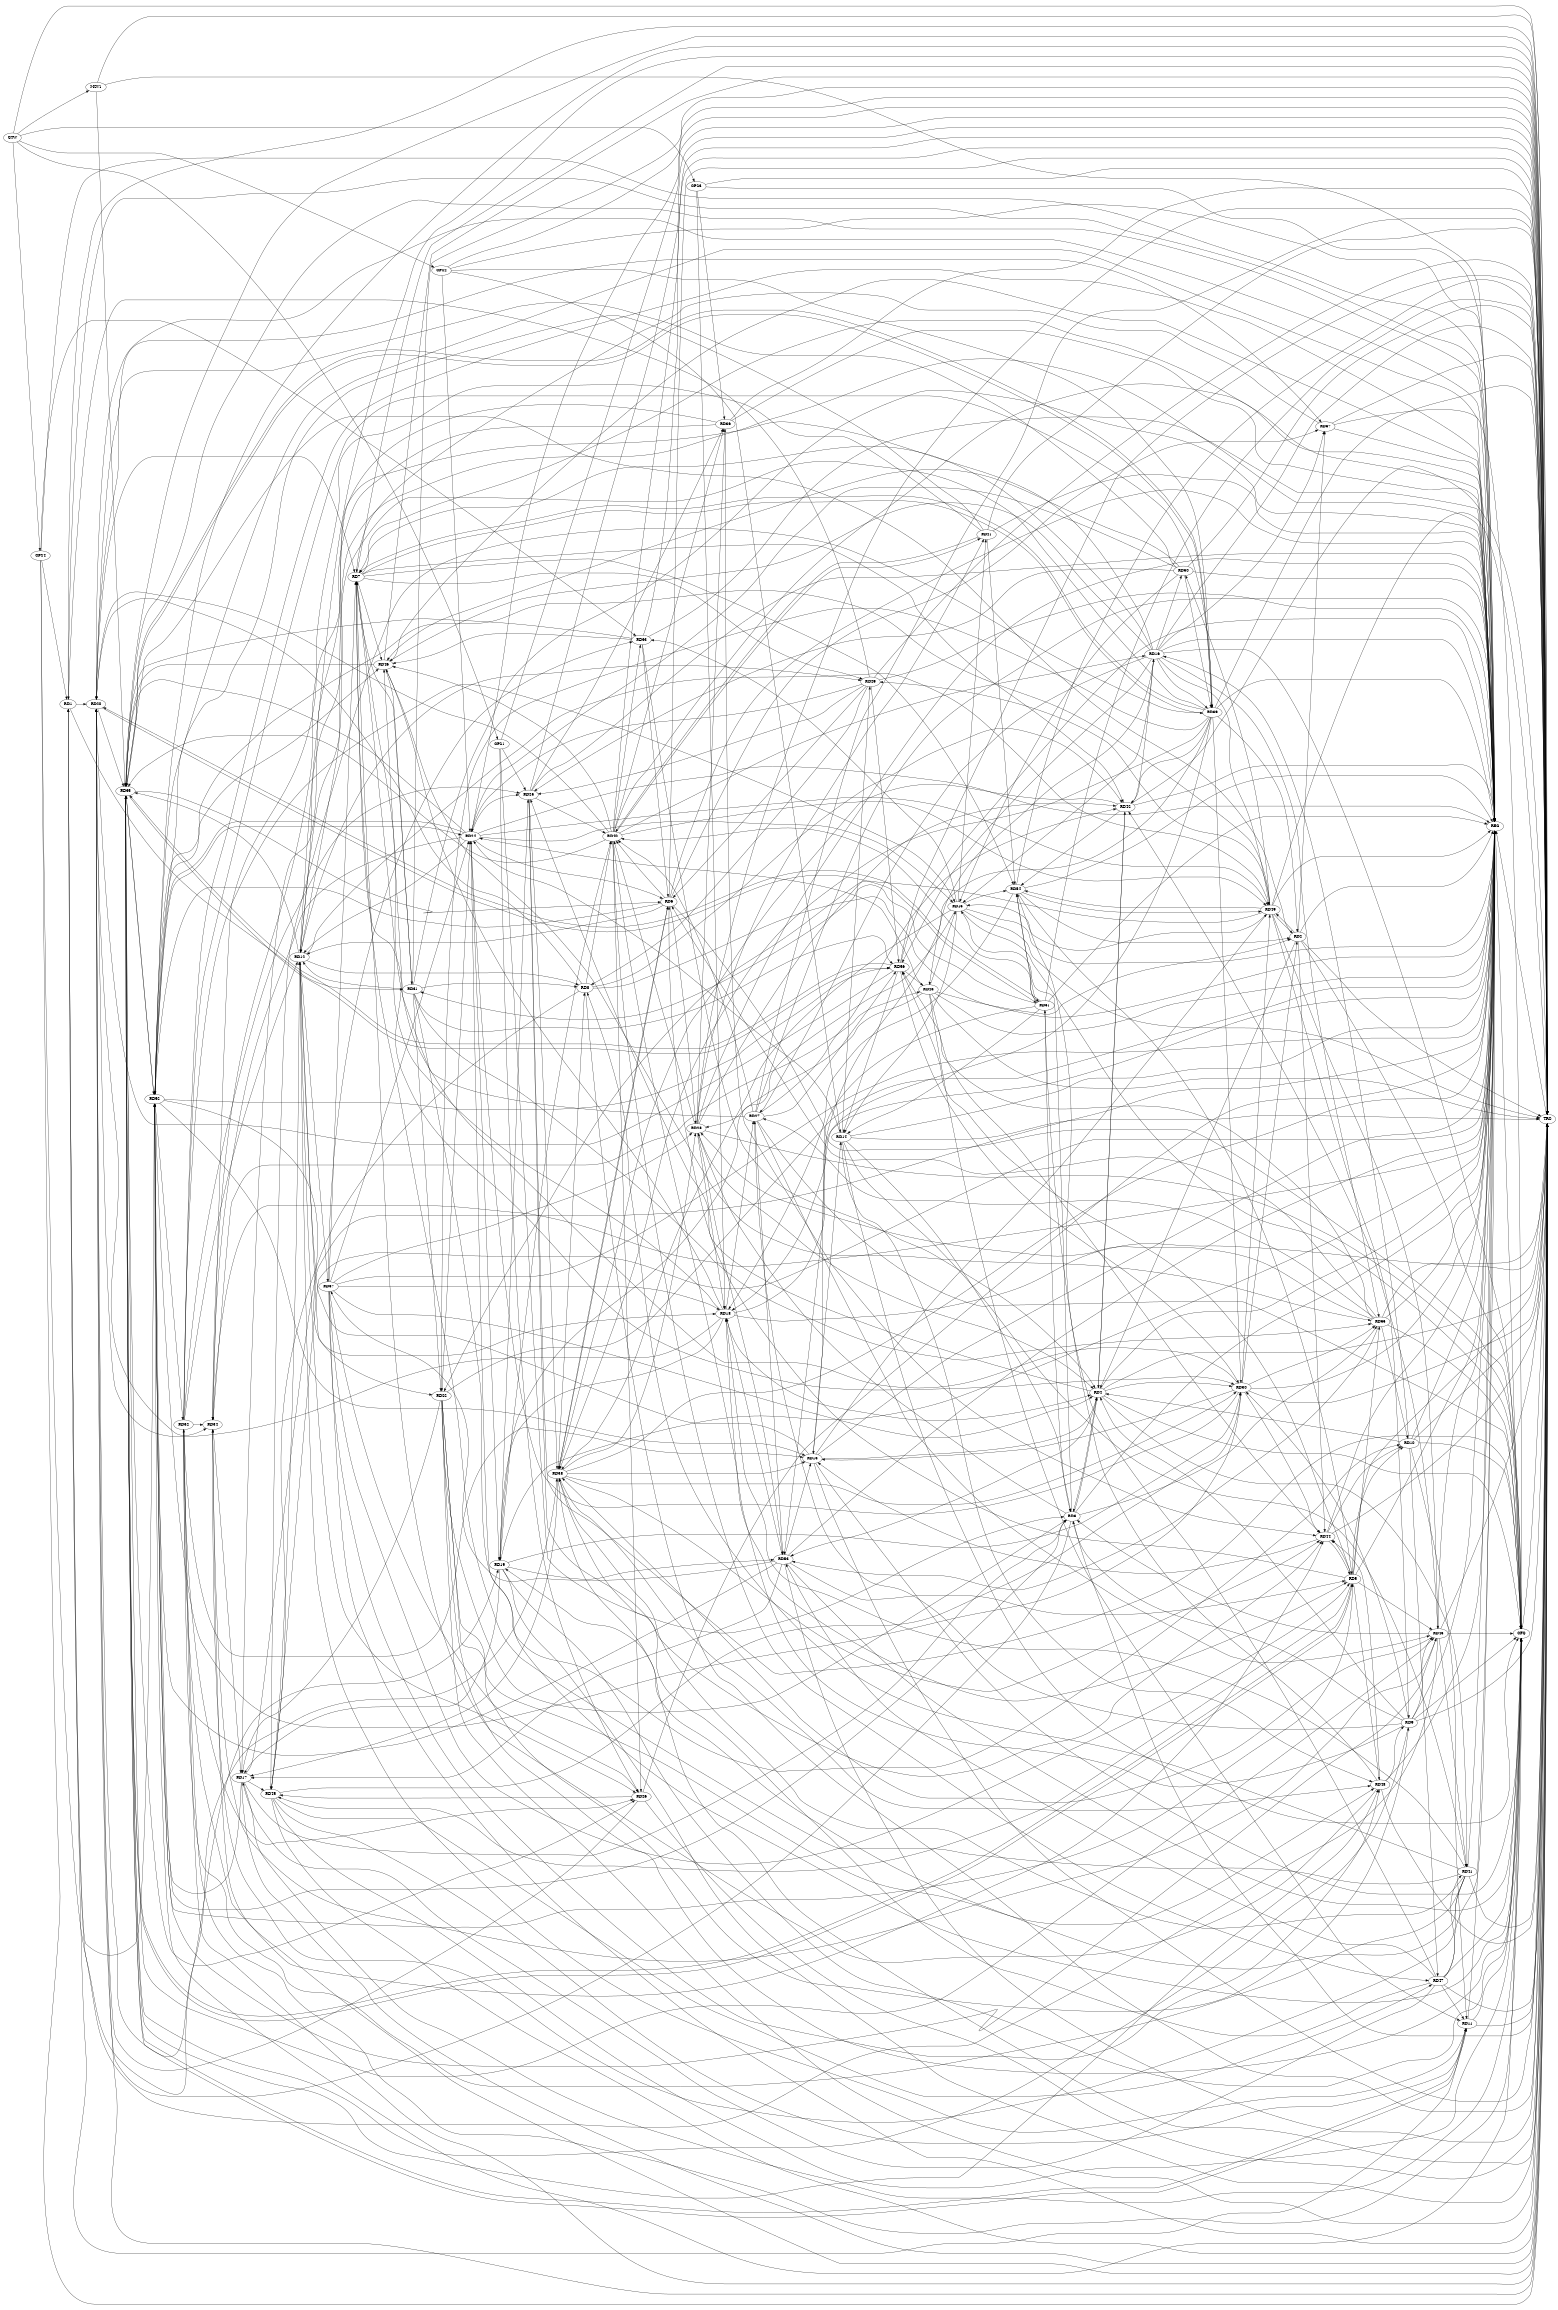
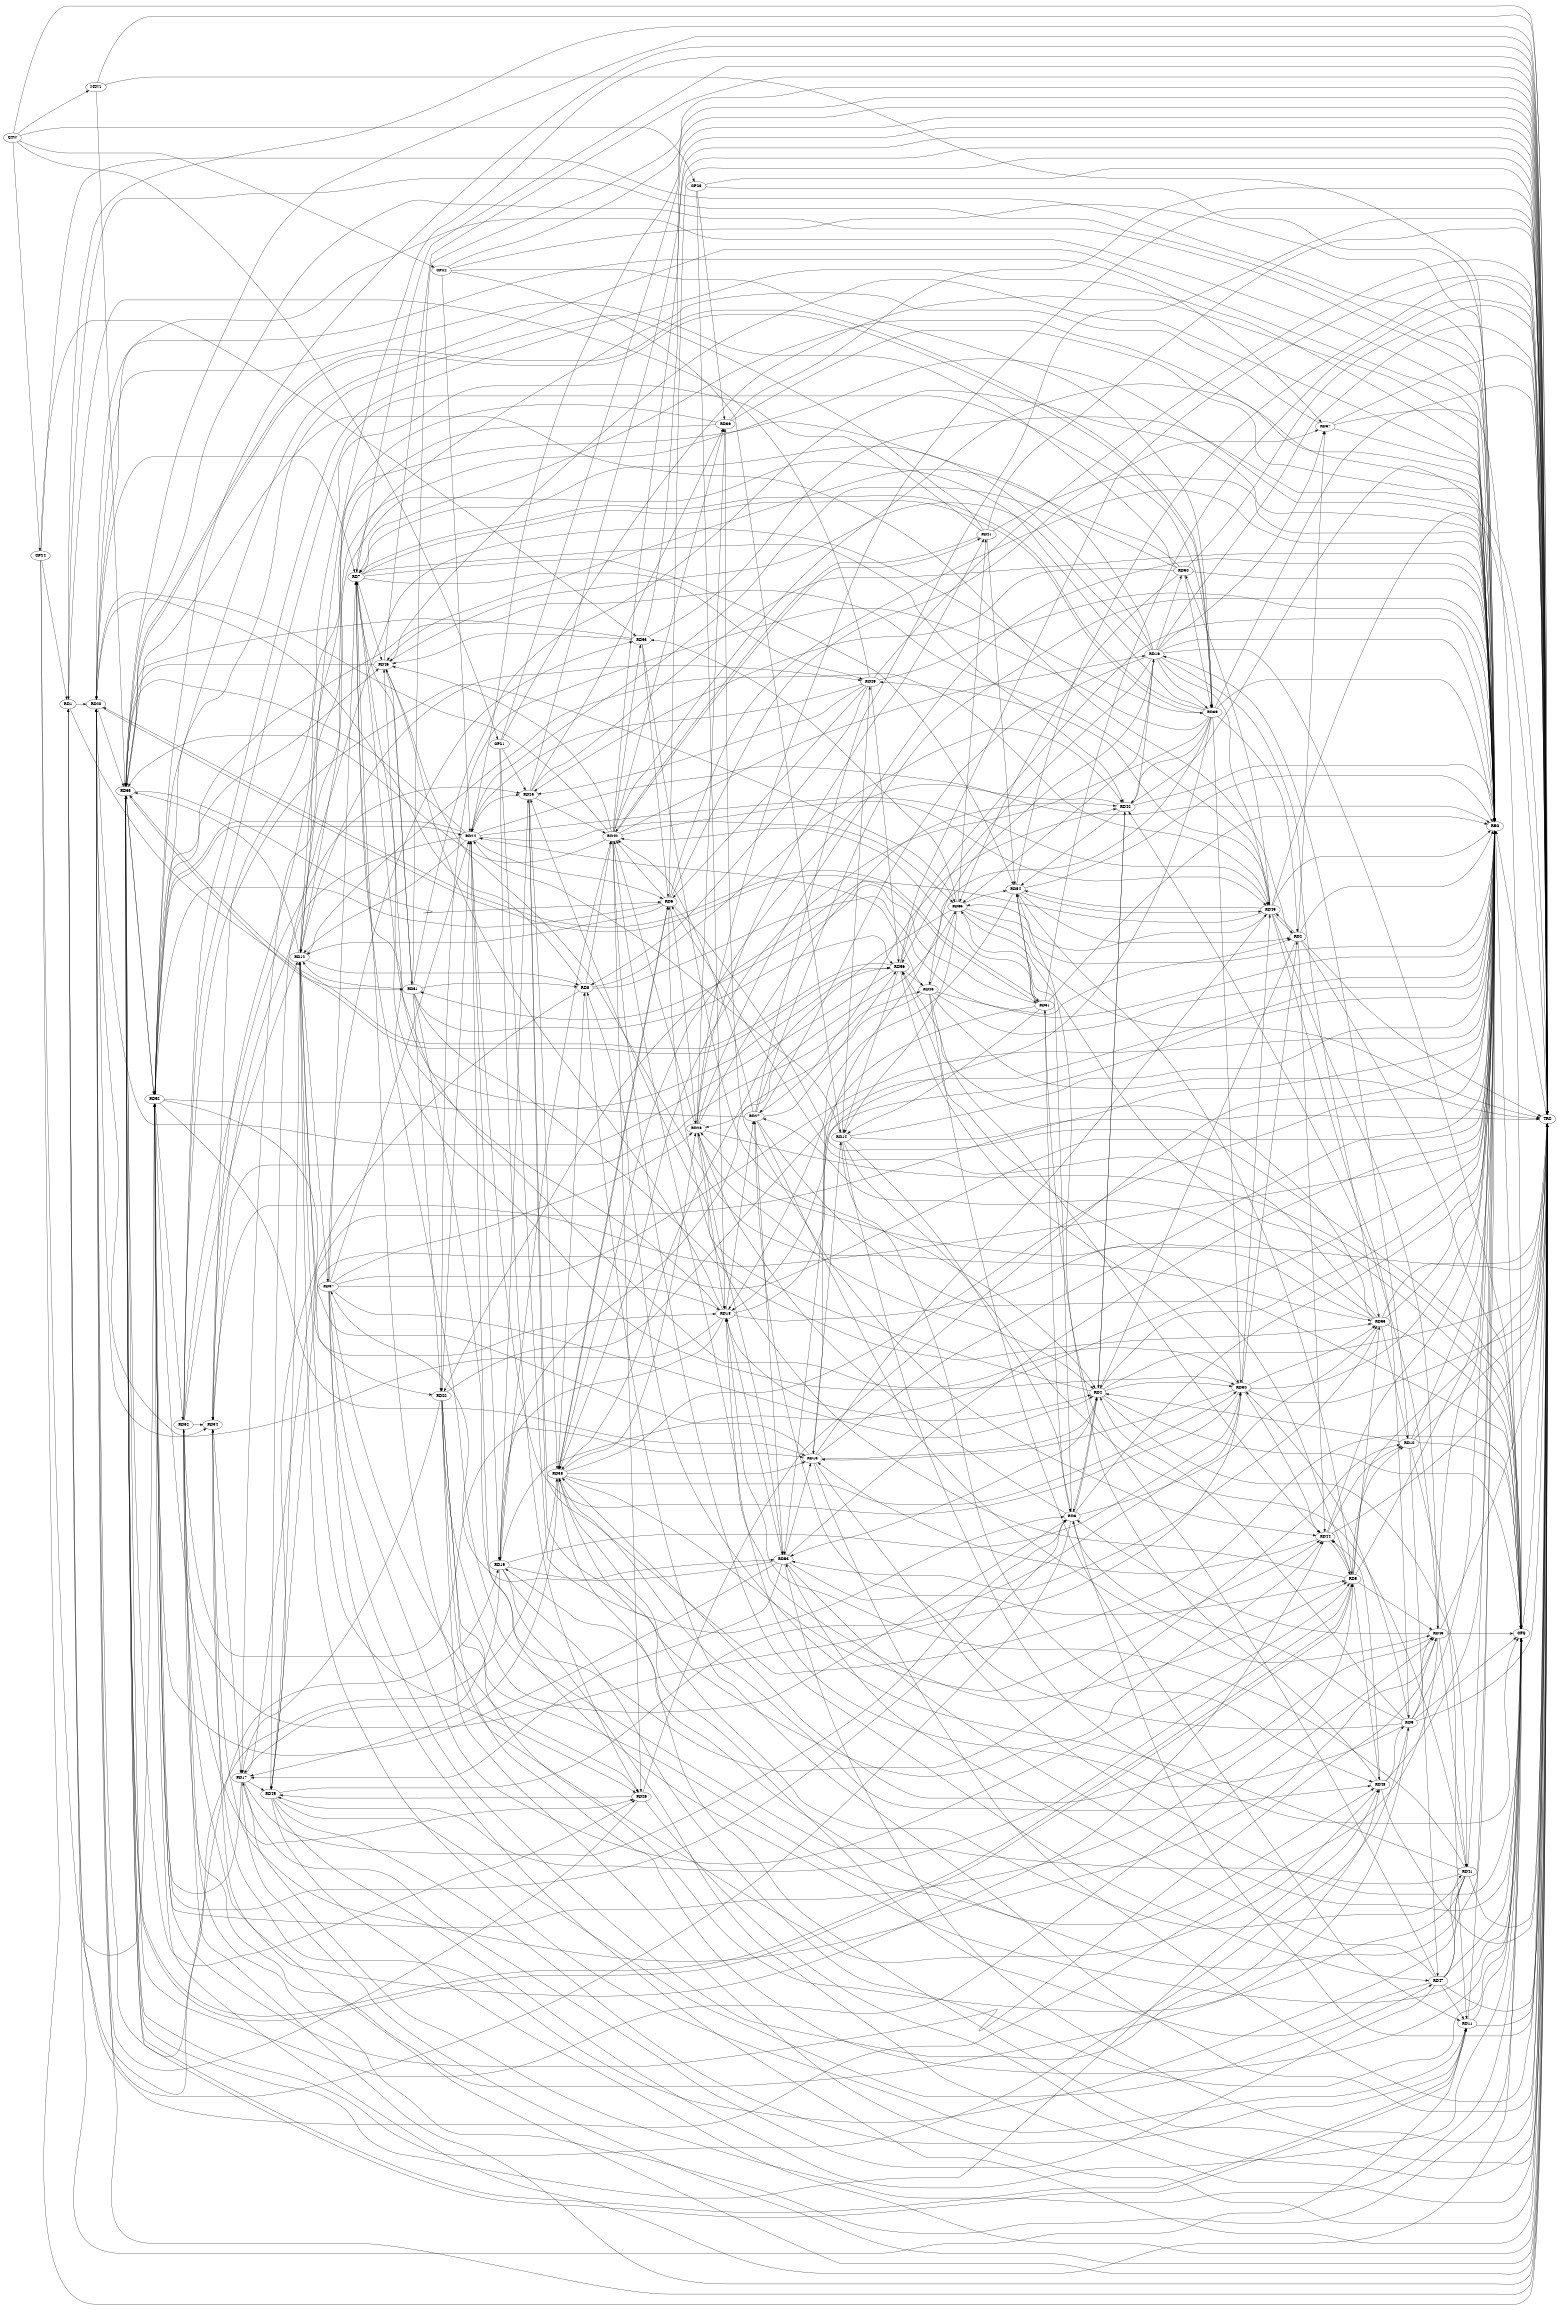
edge "CPS1" -> "REG": added
node "RD15": label "RD15" -> "RD65"
